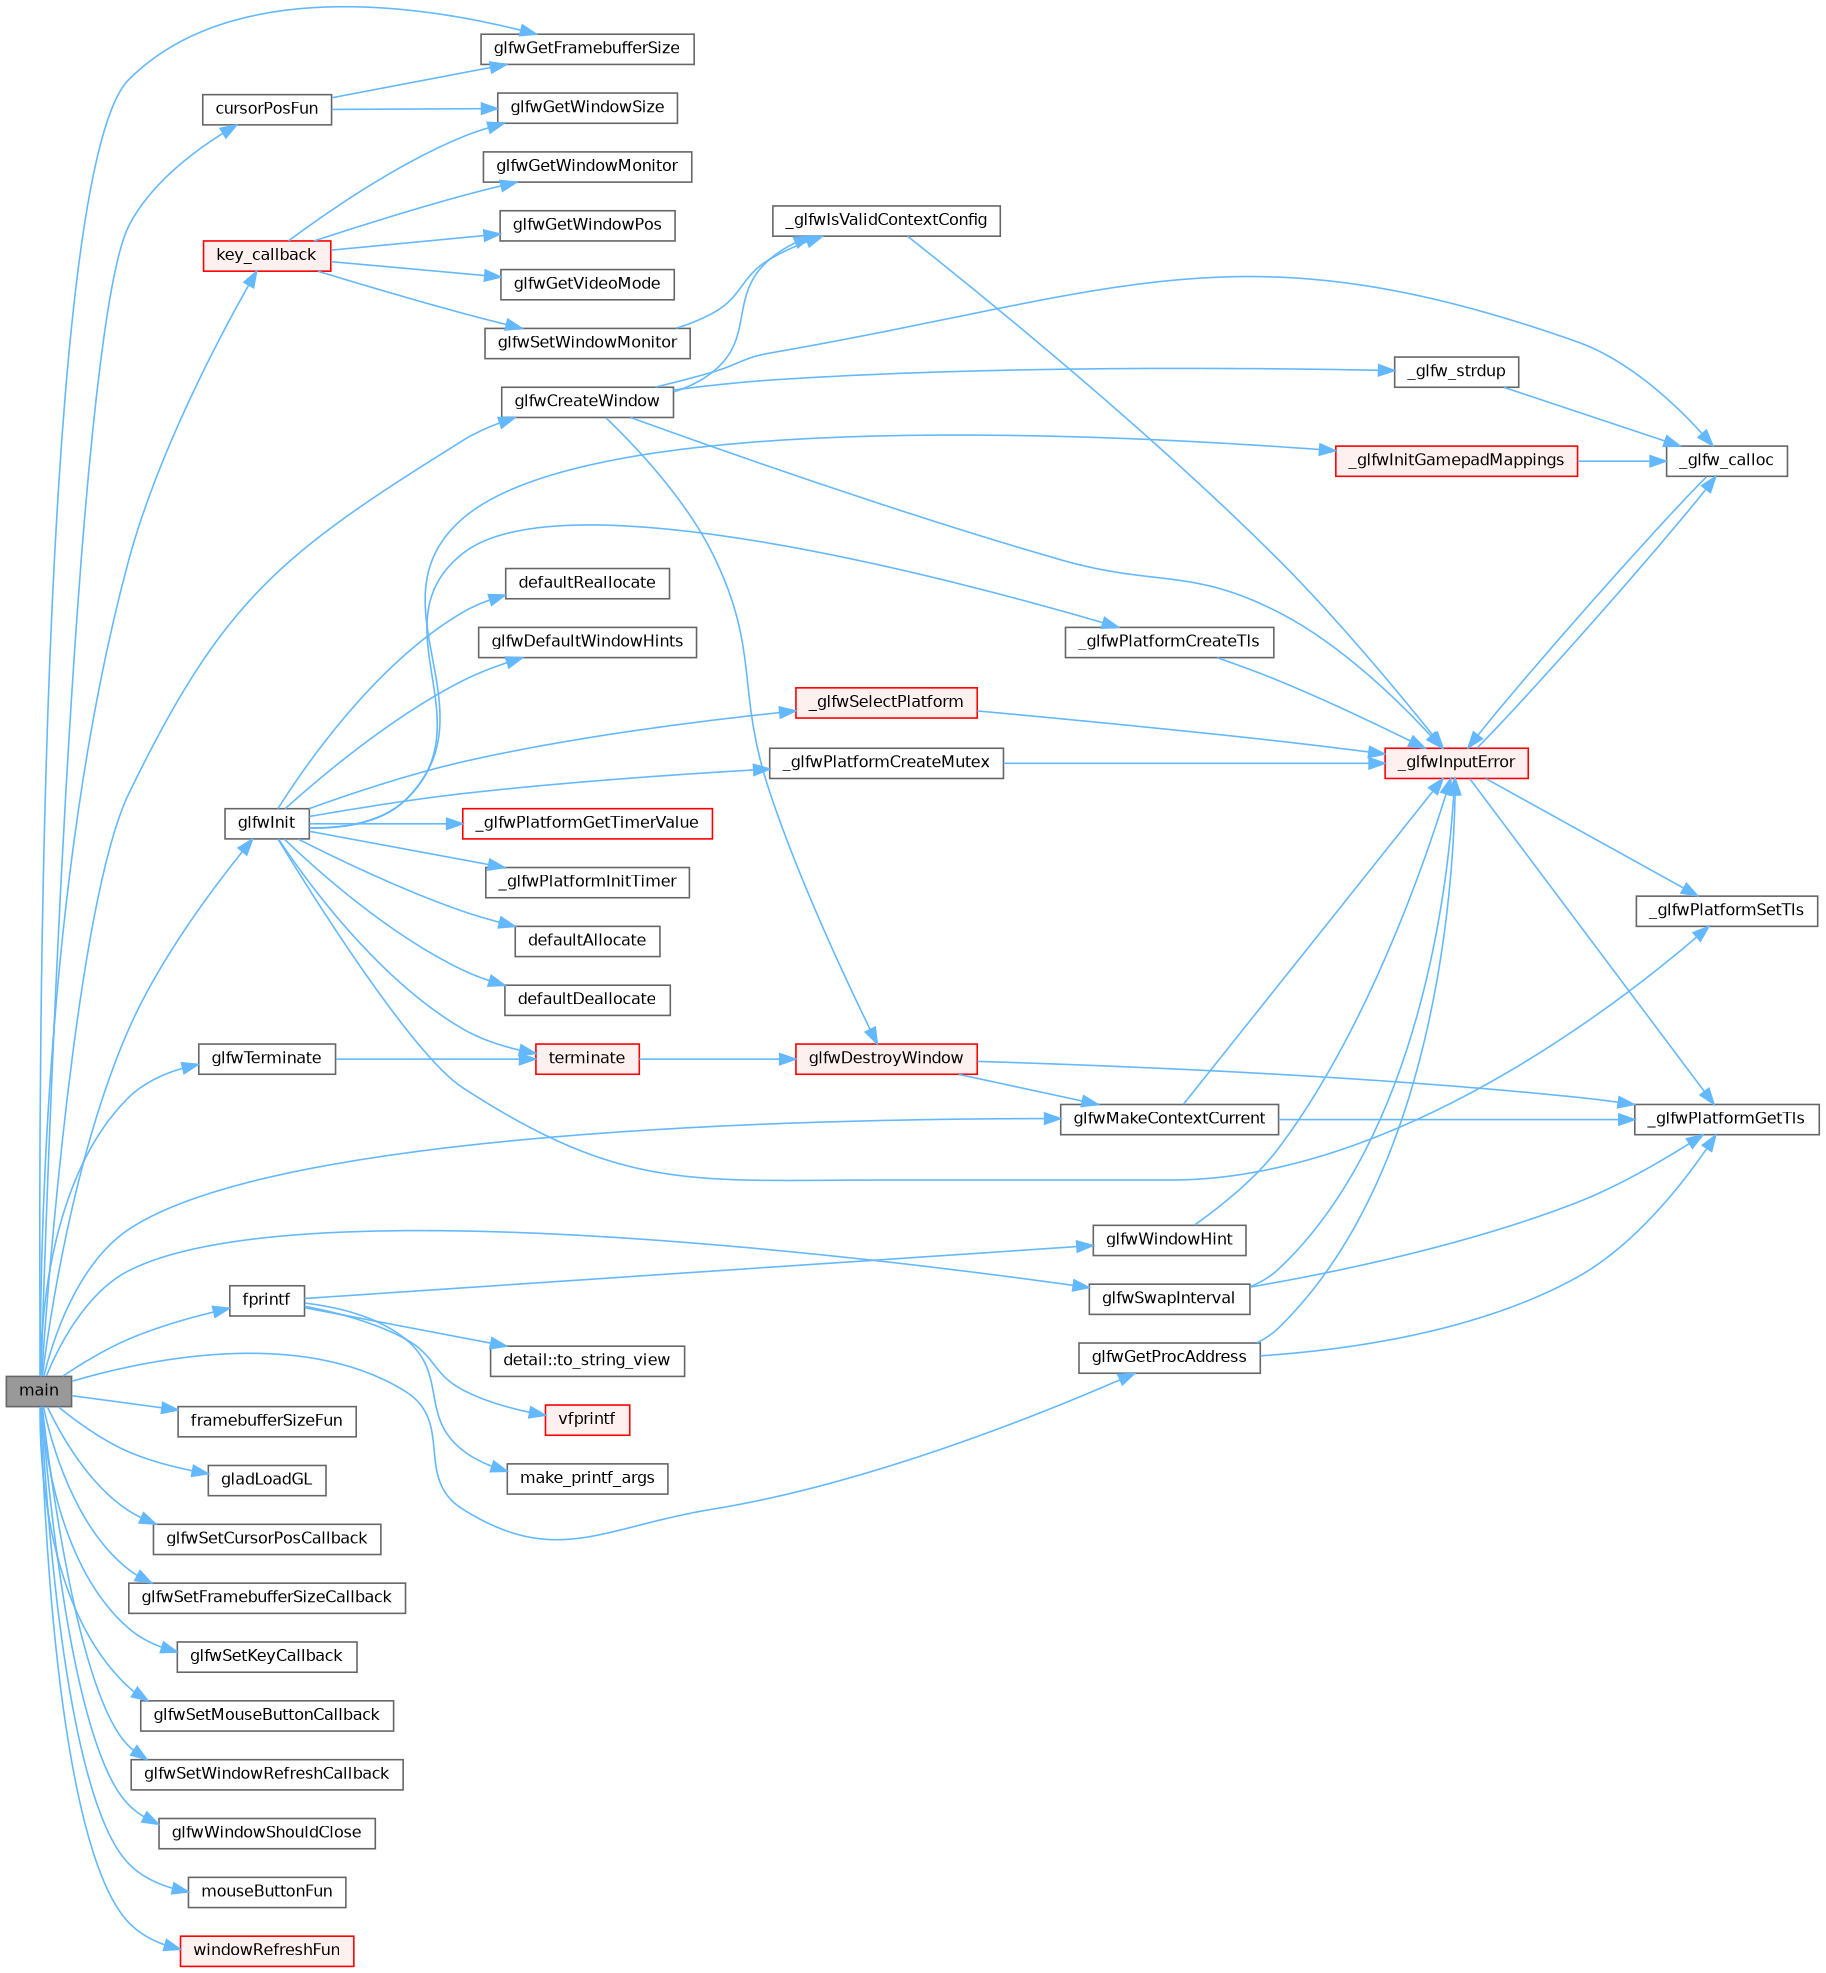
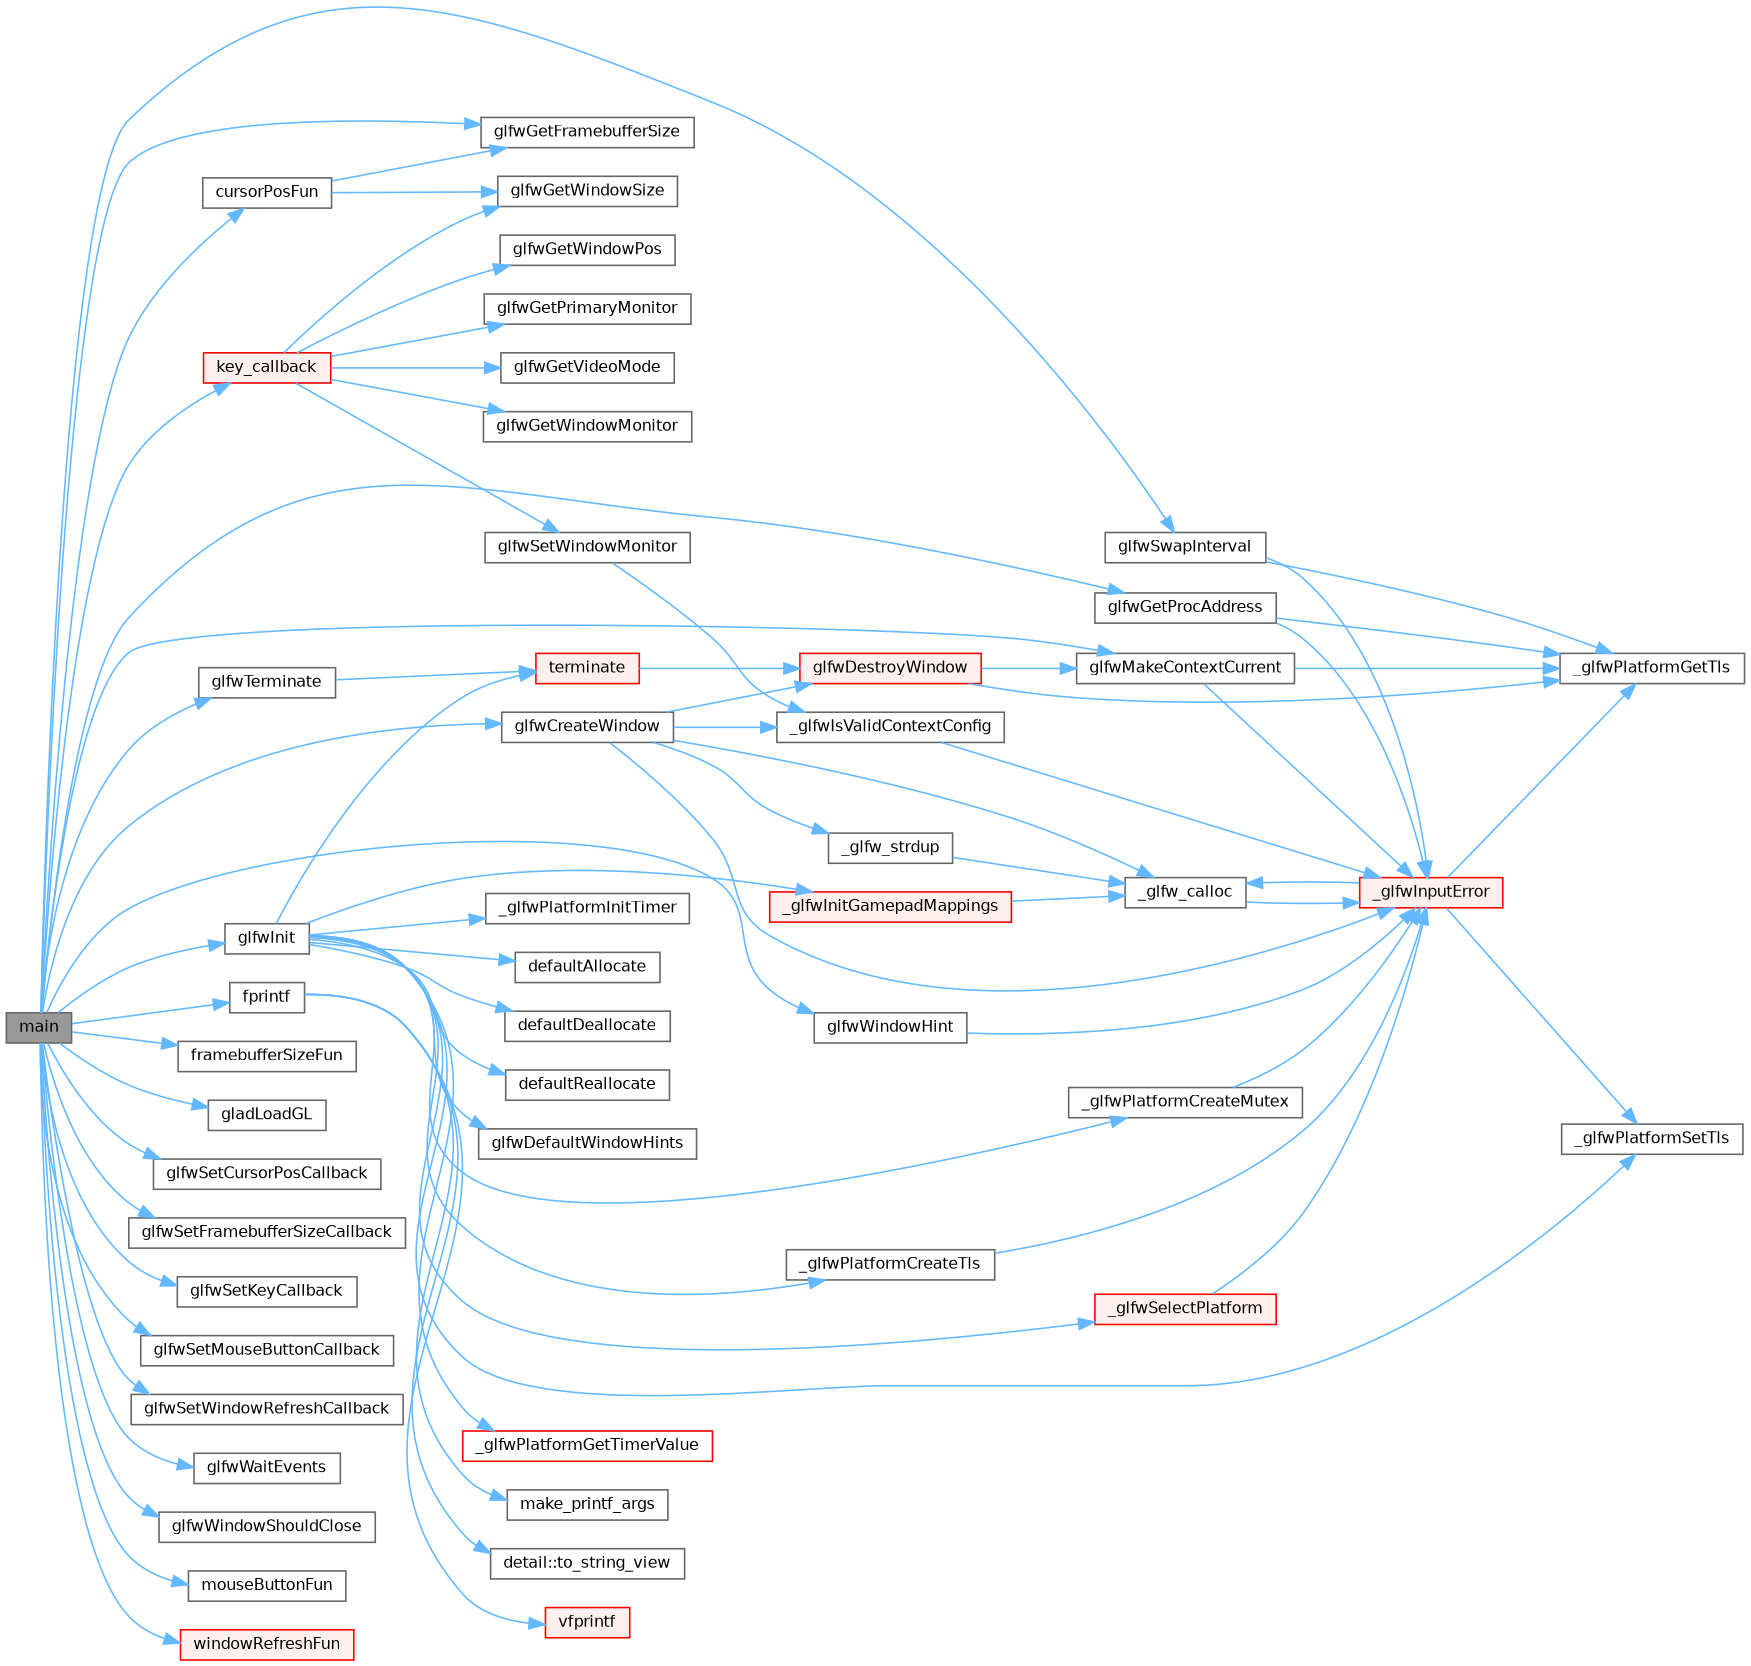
node "glfwGetPrimaryMonitor": added
edge "fprintf" -> "glfwWindowHint": now "main" -> "glfwWindowHint"
node "glfwWaitEvents": added
